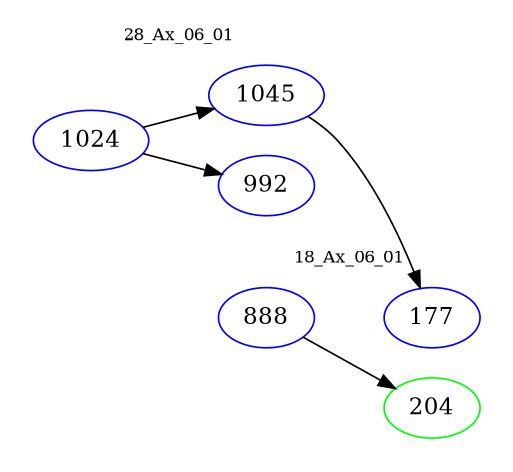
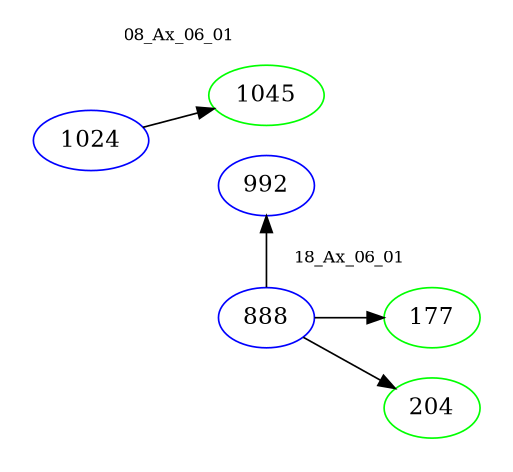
cluster "28_Ax_06_01": label "28_Ax_06_01" -> "08_Ax_06_01"
node "1045": color blue -> green
edge "1024" -> "992": now "888" -> "992"
edge "1045" -> "177": now "888" -> "177"
node "177": color blue -> green
